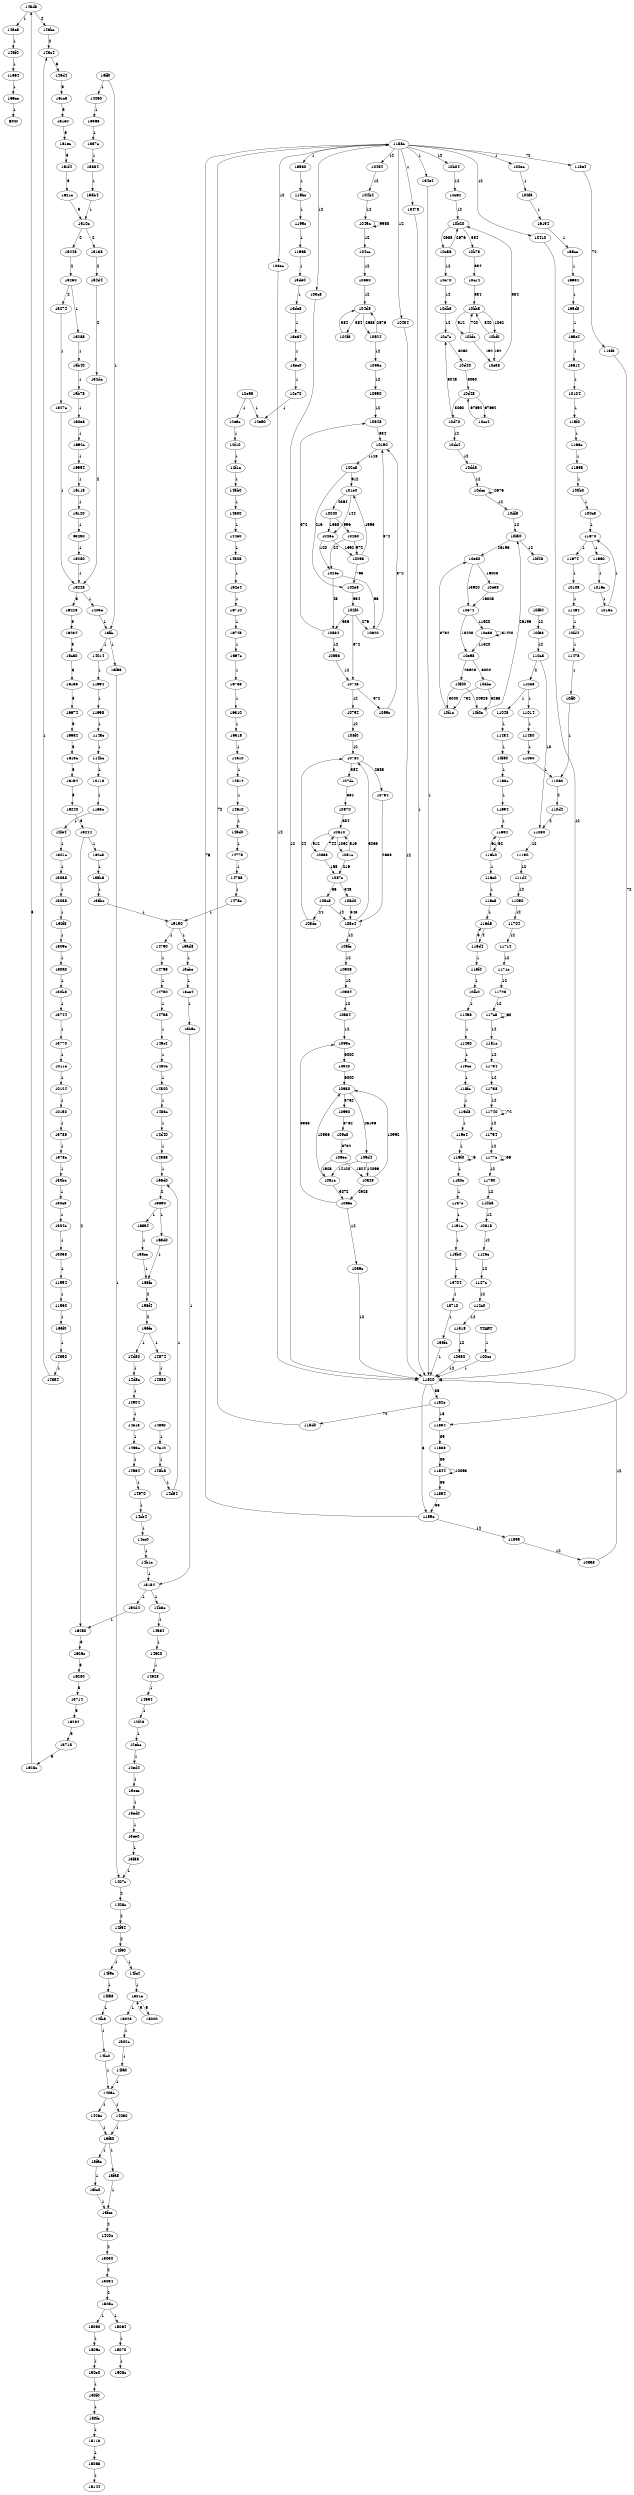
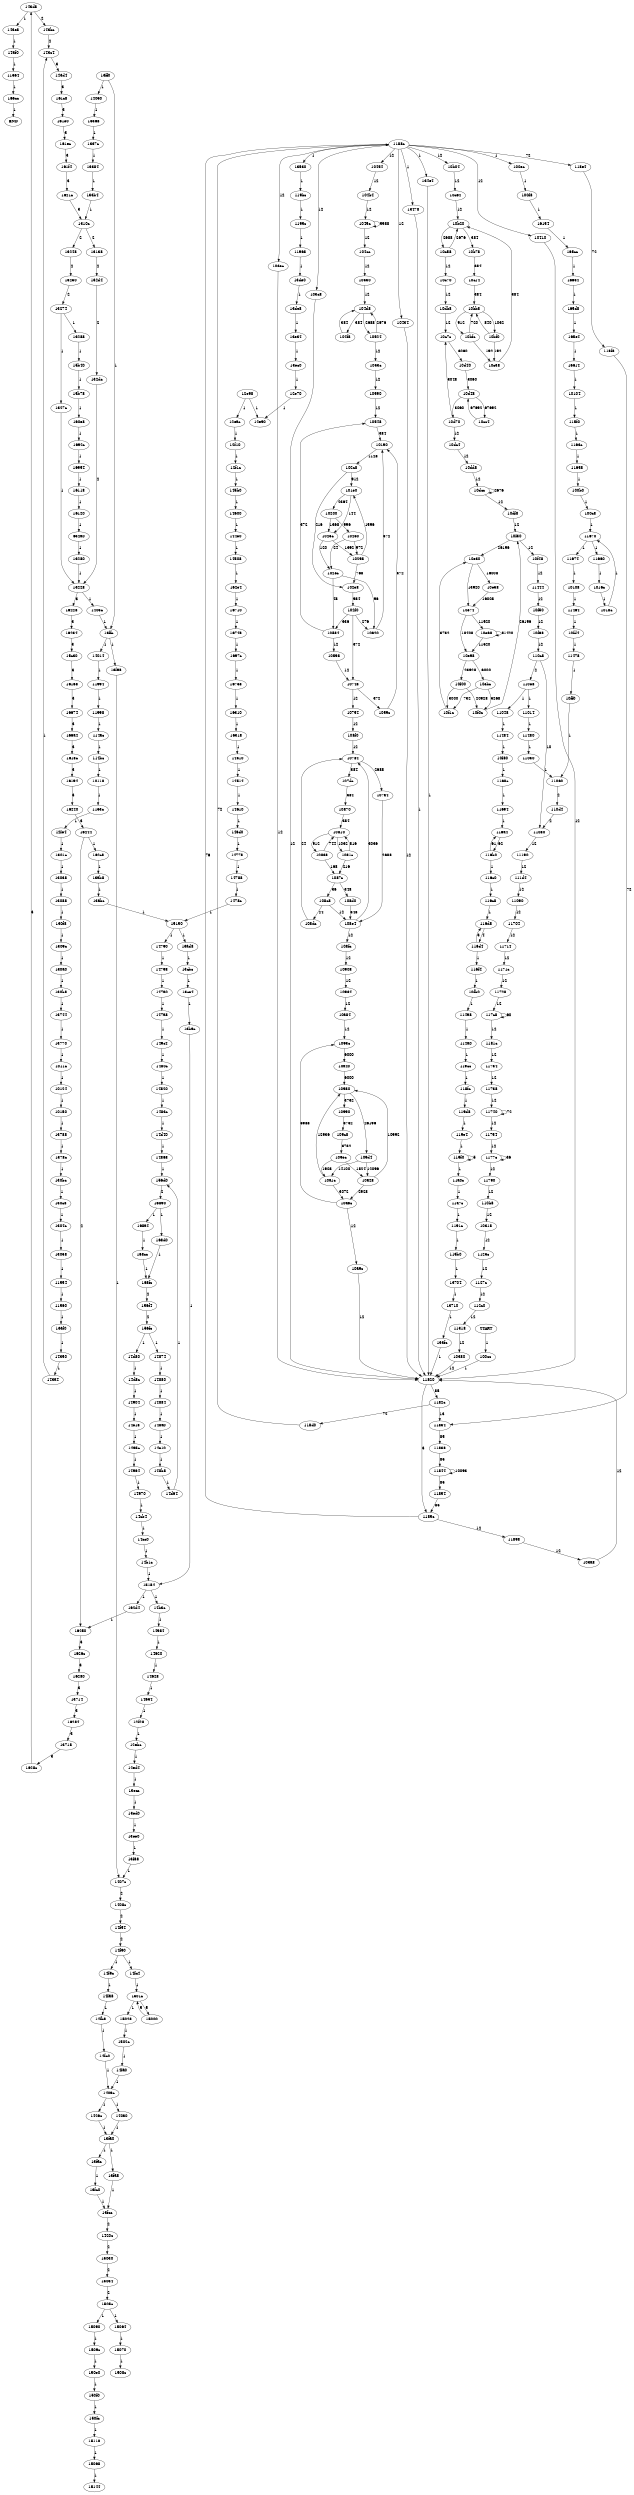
edge "13250" -> "13288": now "13274" -> "13288"
node "11444": added
node "14884": added
